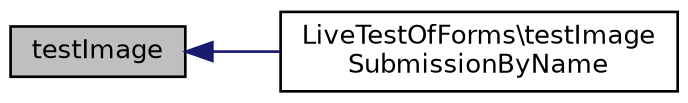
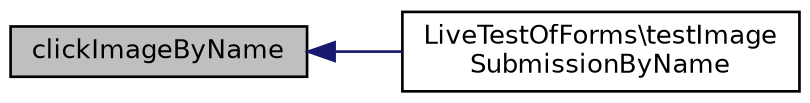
node "testImage": label "testImage" -> "clickImageByName"
